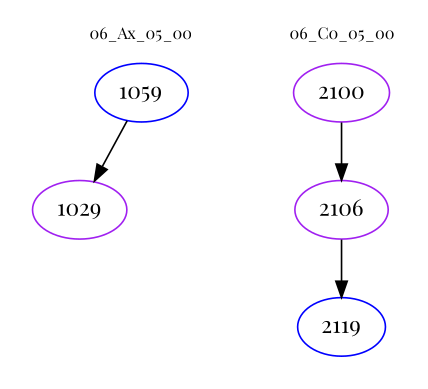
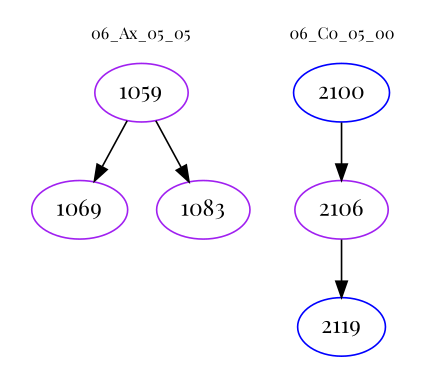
cluster "06_Ax_05_00": label "06_Ax_05_00" -> "06_Ax_05_05"
node "1059": color blue -> purple
node "2100": color purple -> blue
node "1029": label "1029" -> "1069"
node "1083": added
